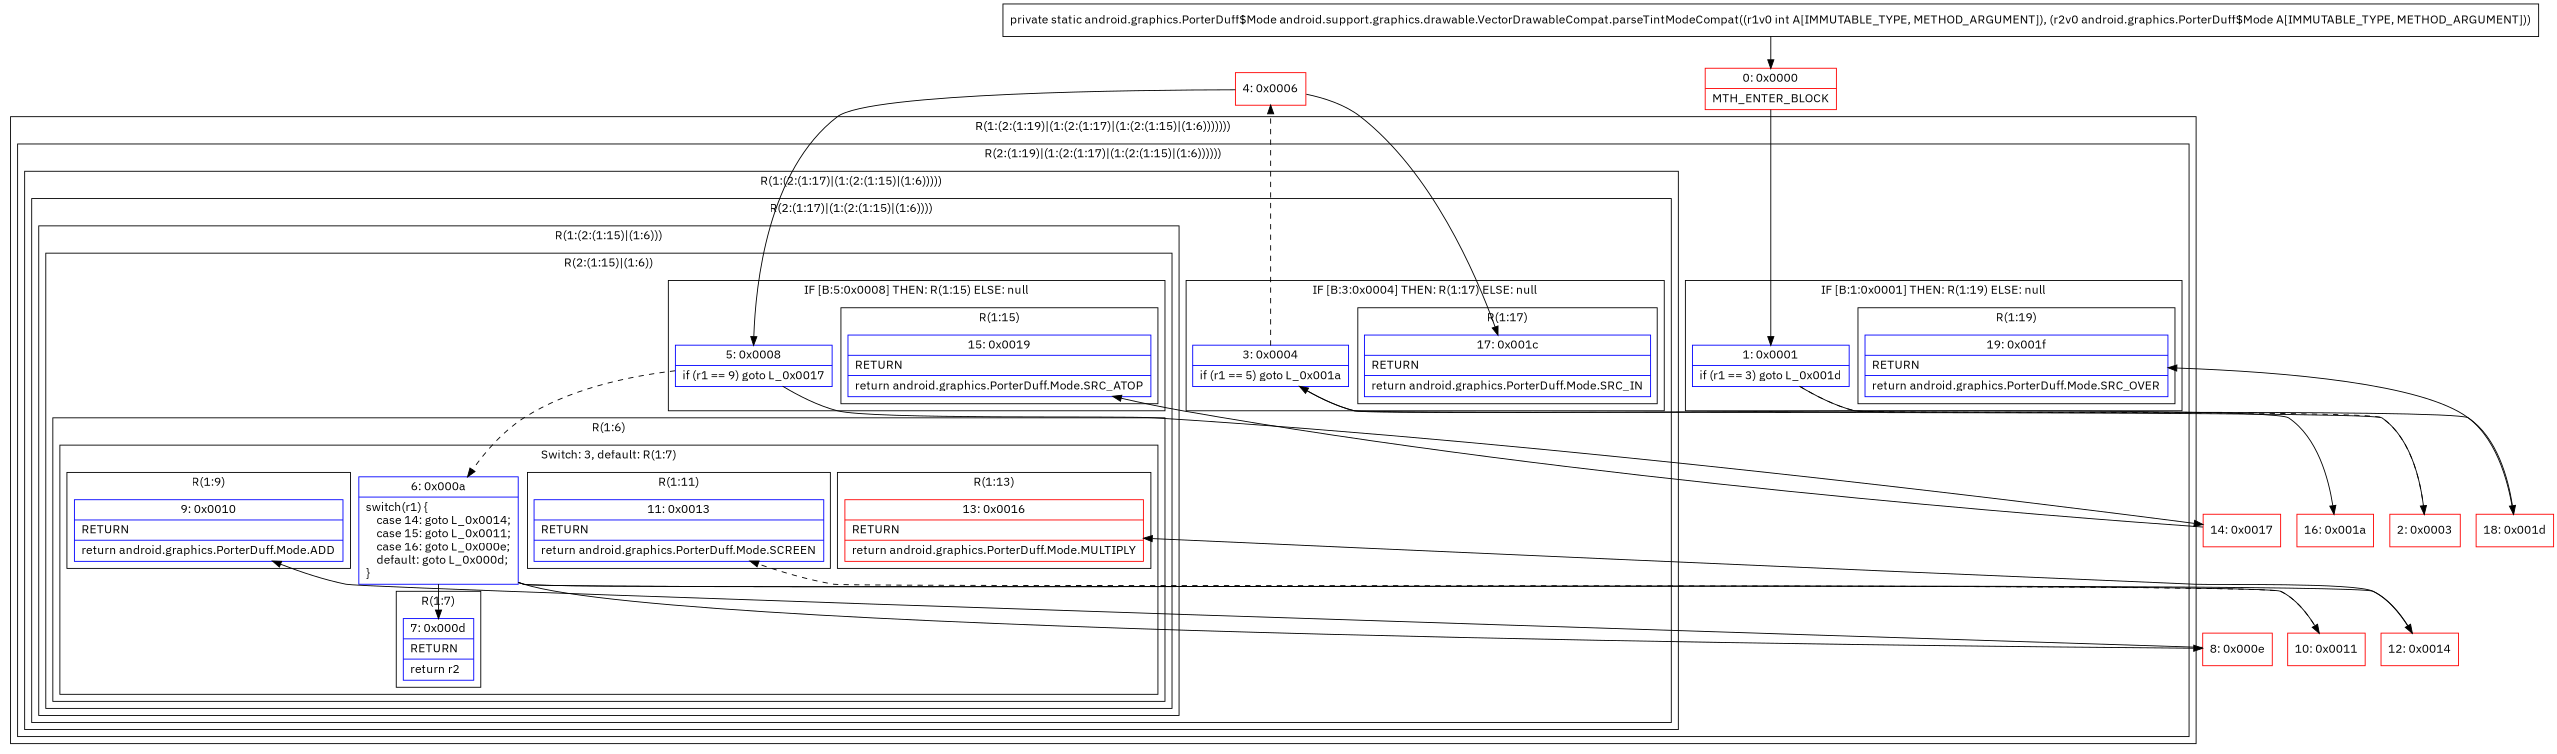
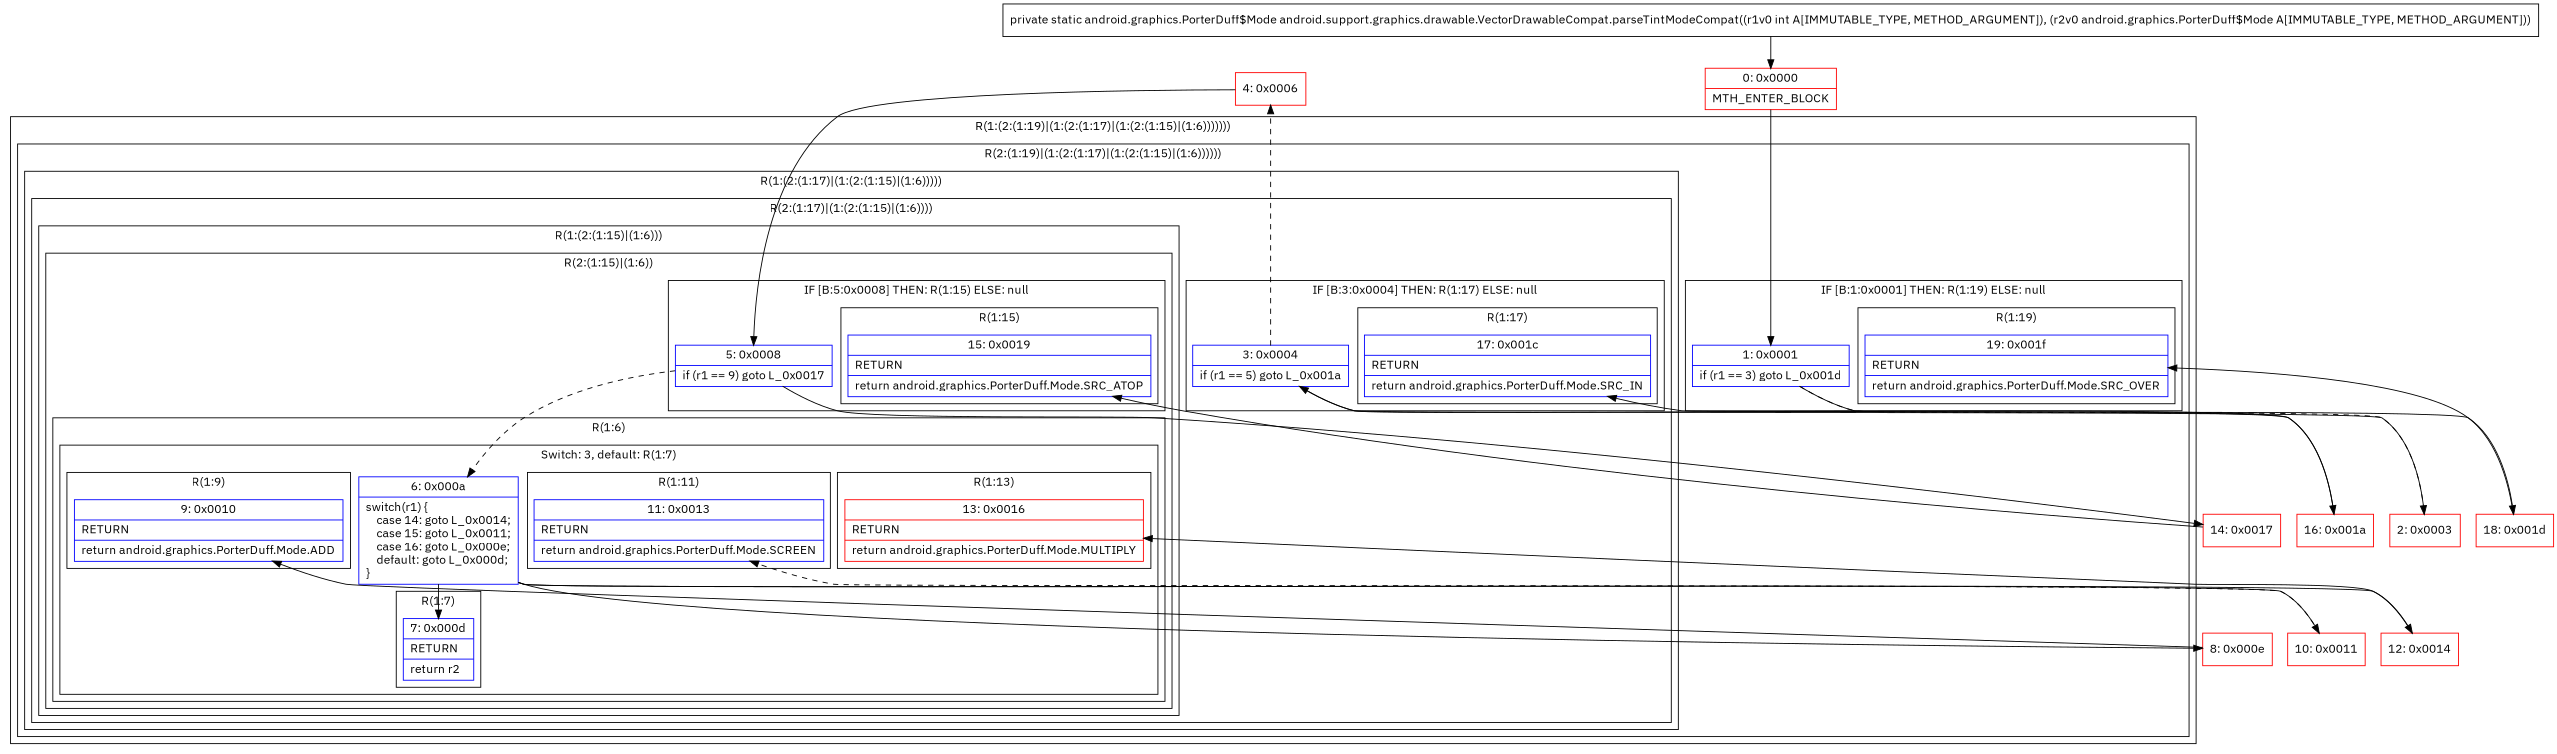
edge "4: 0x0006" -> "17: 0x001c": now "16: 0x001a" -> "17: 0x001c"
